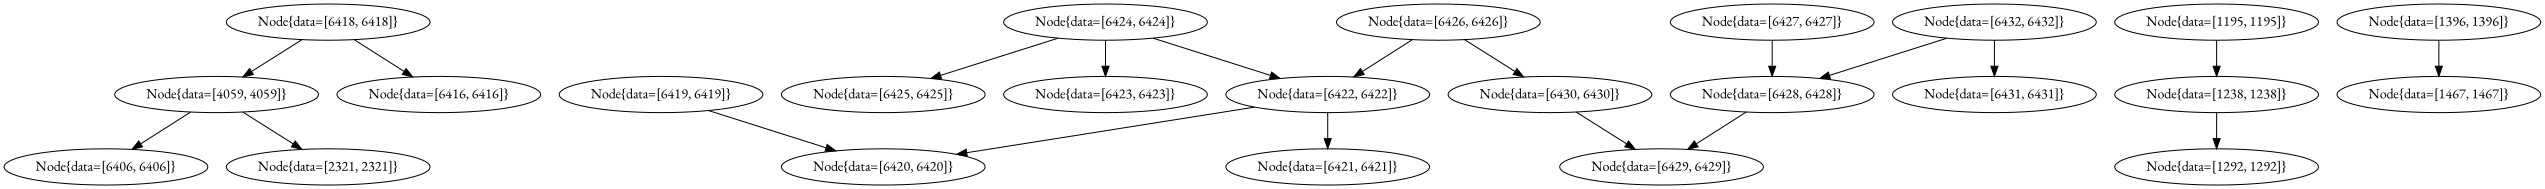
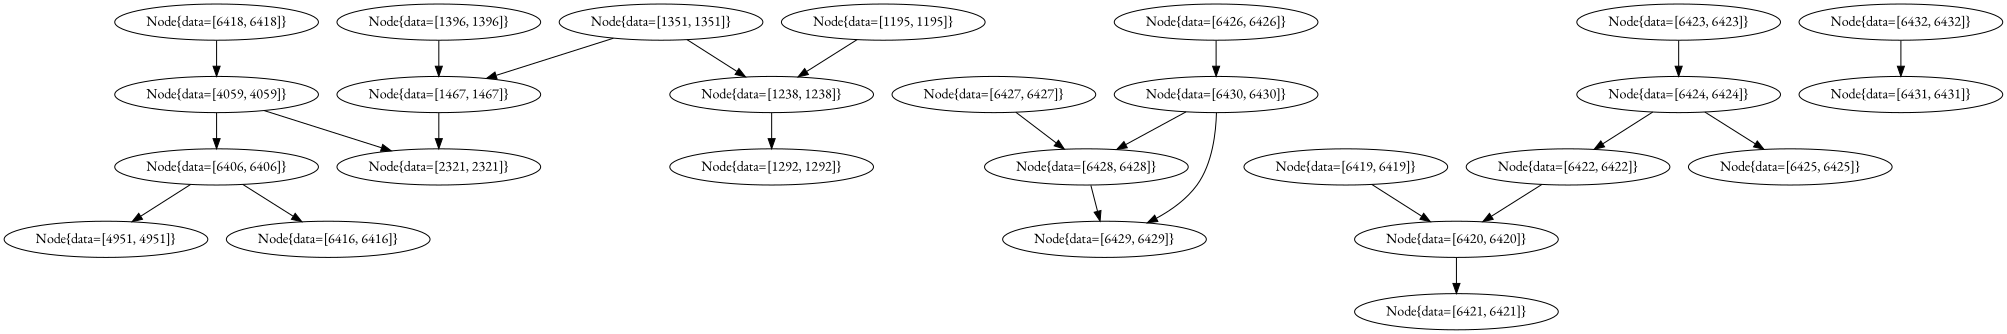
node "Node{data=[1351, 1351]}": added
edge "Node{data=[6424, 6424]}" -> "Node{data=[6423, 6423]}": reversed
edge "Node{data=[6418, 6418]}" -> "Node{data=[6416, 6416]}": now "Node{data=[6406, 6406]}" -> "Node{data=[6416, 6416]}"
edge "Node{data=[6426, 6426]}" -> "Node{data=[6422, 6422]}": removed
edge "Node{data=[6432, 6432]}" -> "Node{data=[6428, 6428]}": now "Node{data=[6430, 6430]}" -> "Node{data=[6428, 6428]}"
edge "Node{data=[1467, 1467]}" -> "Node{data=[2321, 2321]}": added
edge "Node{data=[6422, 6422]}" -> "Node{data=[6421, 6421]}": now "Node{data=[6420, 6420]}" -> "Node{data=[6421, 6421]}"
node "Node{data=[4951, 4951]}": added
